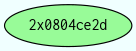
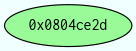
node "2x0804ce2d": label "2x0804ce2d" -> "0x0804ce2d"
